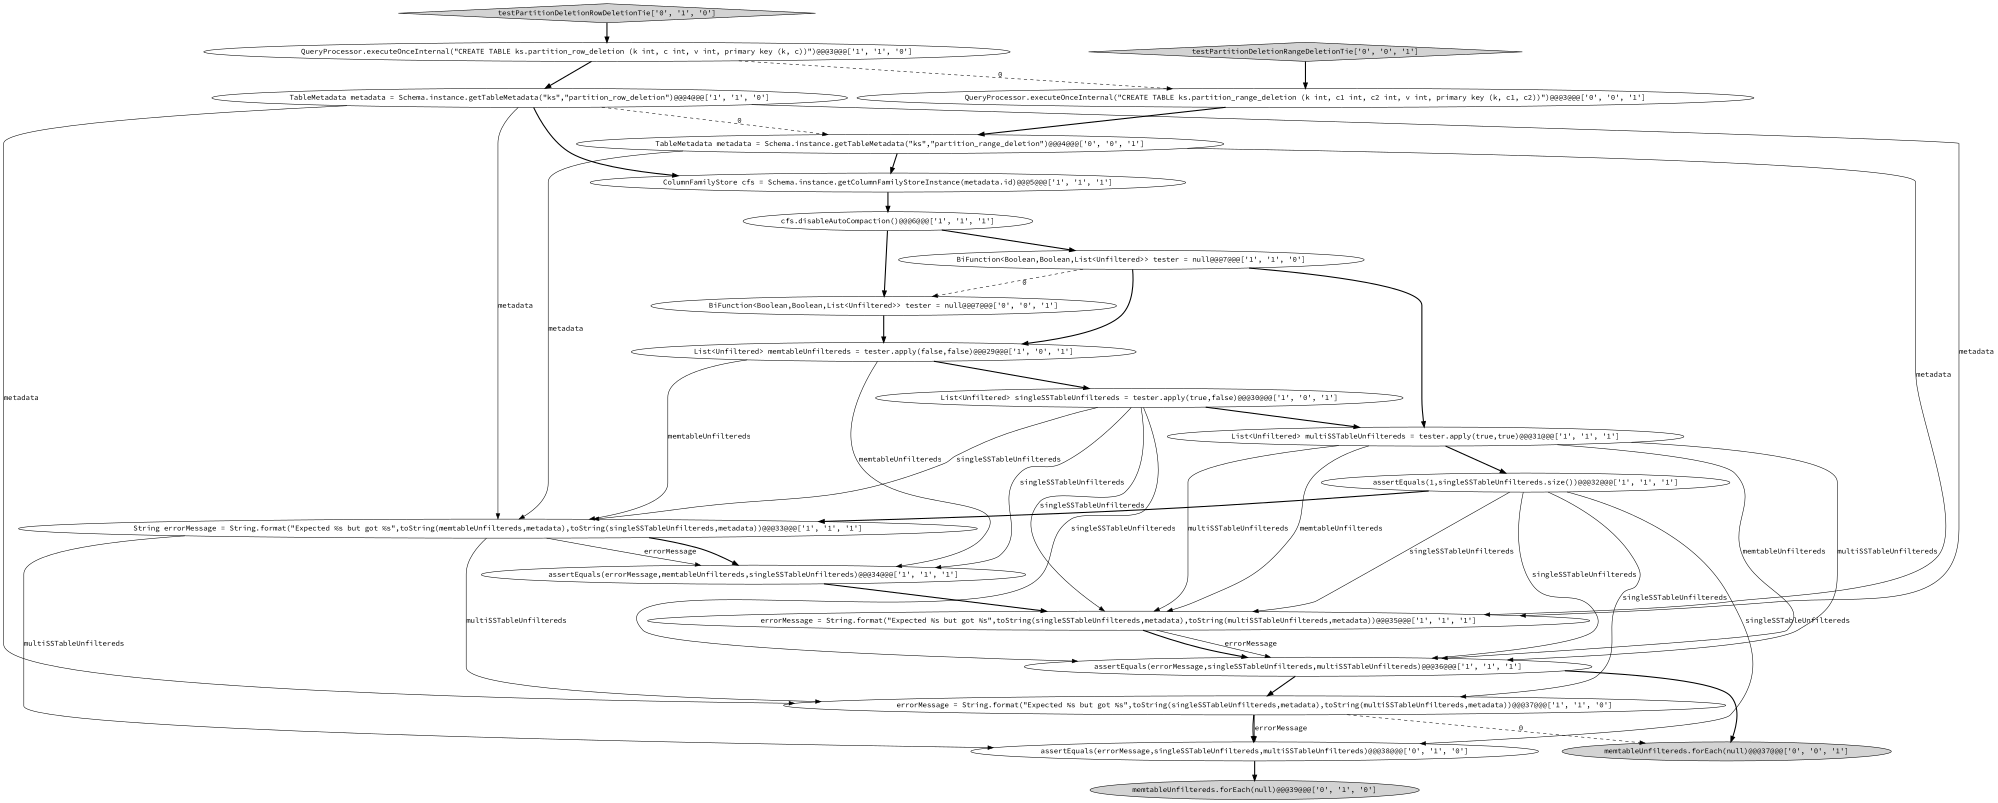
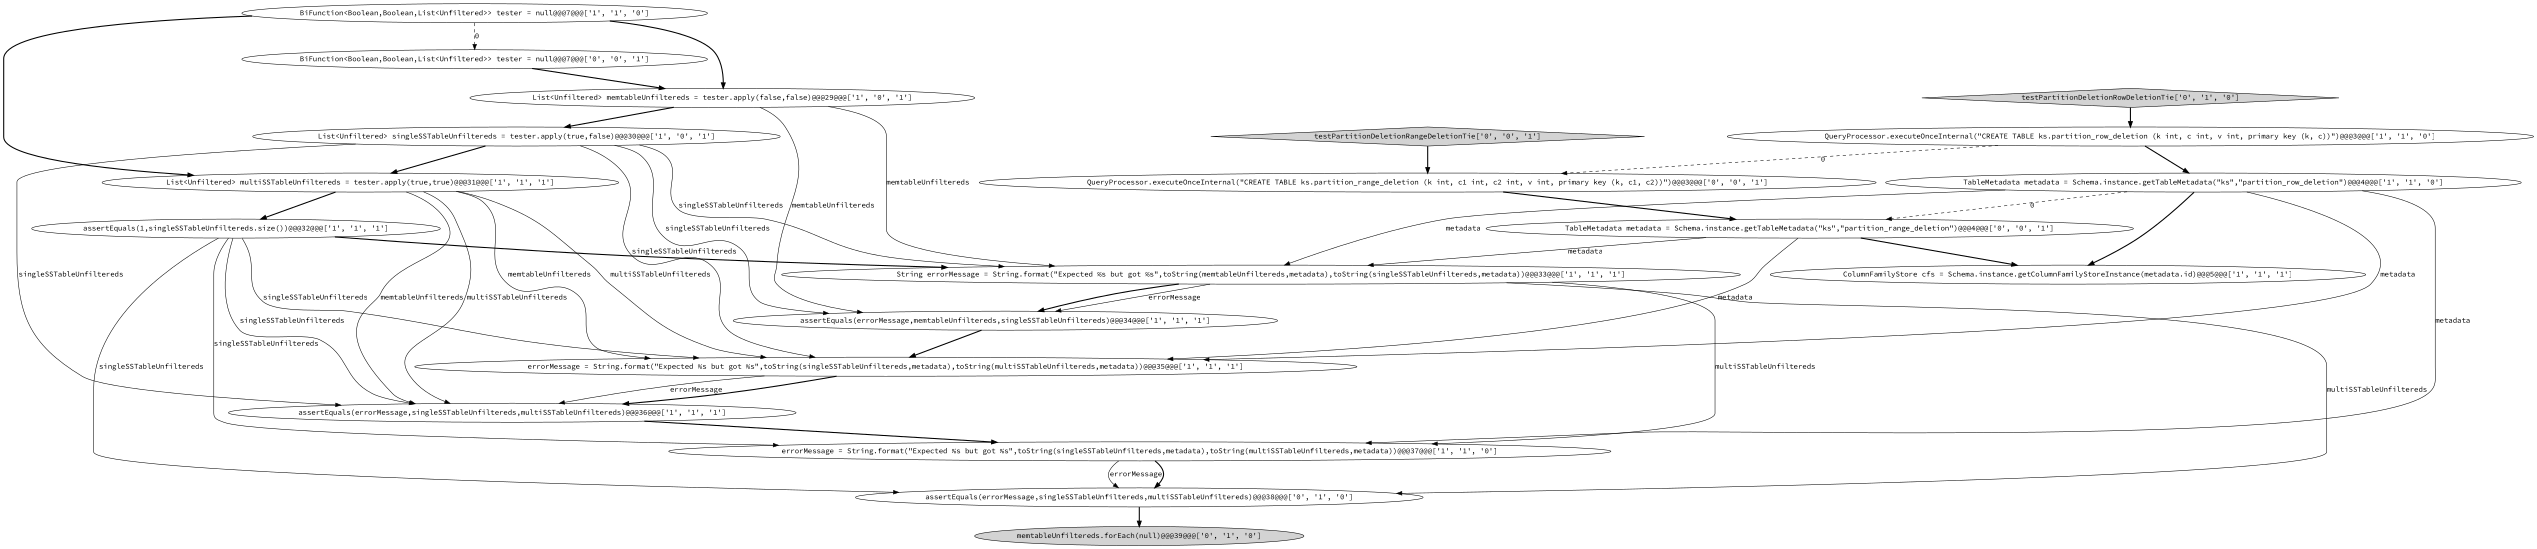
node "cfs.disableAutoCompaction()@@@6@@@['1', '1', '1']": removed
node "memtableUnfiltereds.forEach(null)@@@37@@@['0', '0', '1']": removed
